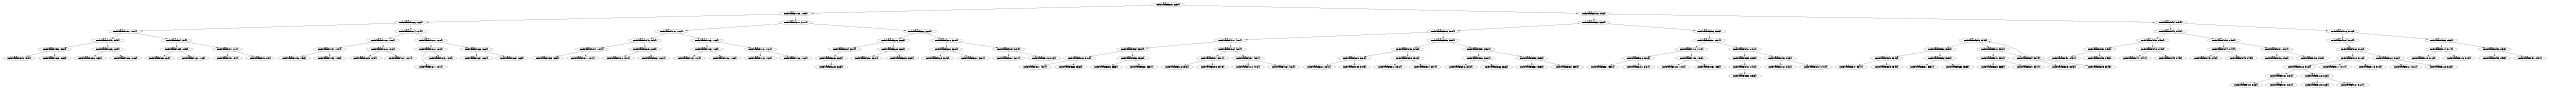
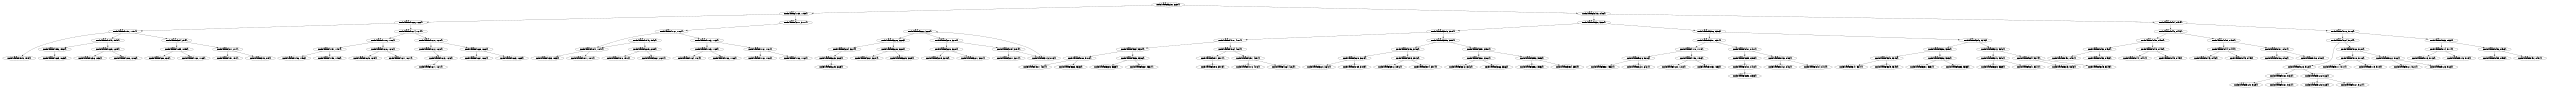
edge "Node{data=[3111, 3111]}" -> "Node{data=[3222, 3222]}": now "Node{data=[3113, 3113]}" -> "Node{data=[3222, 3222]}"
edge "Node{data=[1767, 1767]}" -> "Node{data=[1946, 1946]}": now "Node{data=[1767, 1767]}" -> "Node{data=[1841, 1841]}"
edge "Node{data=[5344, 5344]}" -> "Node{data=[5346, 5346]}": now "Node{data=[5356, 5356]}" -> "Node{data=[5346, 5346]}"
edge "Node{data=[1592, 1592]}" -> "Node{data=[1579, 1579]}": now "Node{data=[1191, 1191]}" -> "Node{data=[1579, 1579]}"
edge "Node{data=[1672, 1672]}" -> "Node{data=[1671, 1671]}": now "Node{data=[1673, 1673]}" -> "Node{data=[1671, 1671]}"
edge "Node{data=[9118, 9118]}" -> "Node{data=[9128, 9128]}": now "Node{data=[9124, 9124]}" -> "Node{data=[9128, 9128]}"
node "Node{data=[3976, 3976]}": removed
